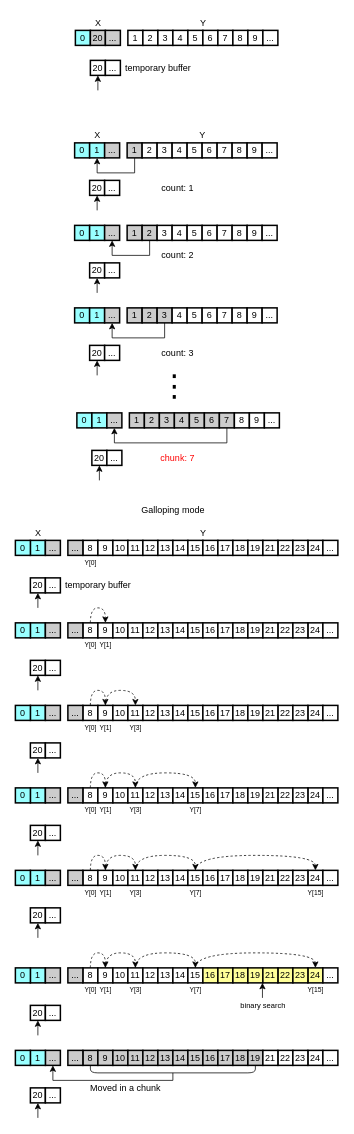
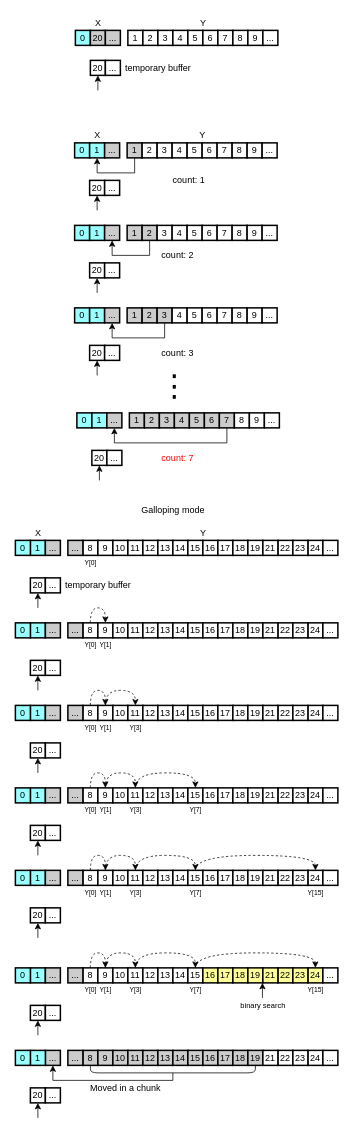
node "count: 1": moved (177, 188) -> (188, 180)
node "chunk: 7": label "chunk: 7" -> "count: 7"
